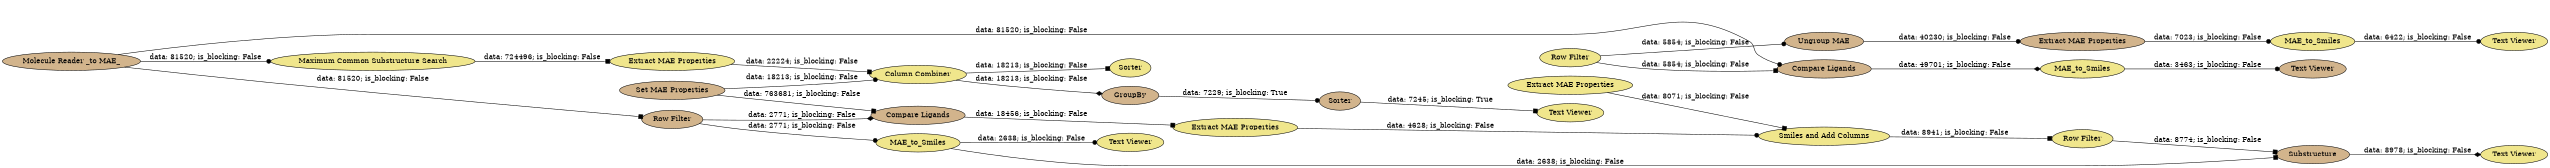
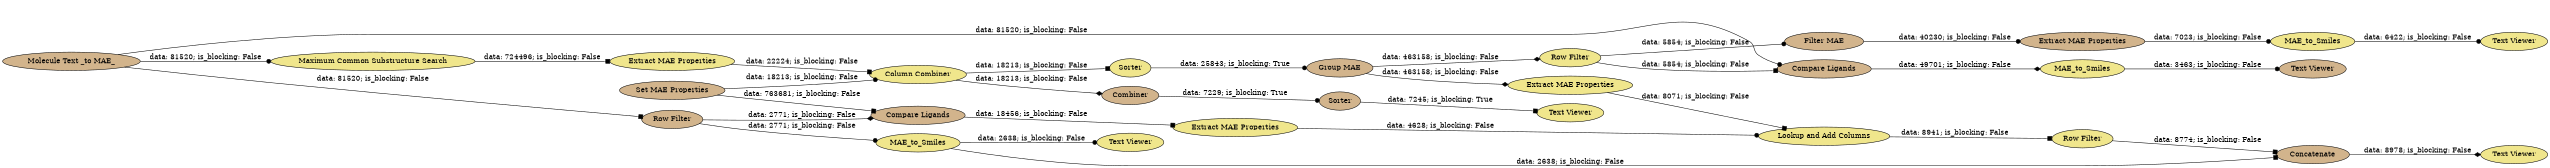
node "Ungroup MAE": label "Ungroup MAE" -> "Filter MAE"
node "Molecule Reader _to MAE_": label "Molecule Reader _to MAE_" -> "Molecule Text _to MAE_"
node "Group MAE": added
node "GroupBy": label "GroupBy" -> "Combiner"
node "Smiles and Add Columns": label "Smiles and Add Columns" -> "Lookup and Add Columns"
node "Substructure": label "Substructure" -> "Concatenate"
